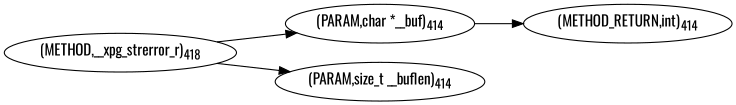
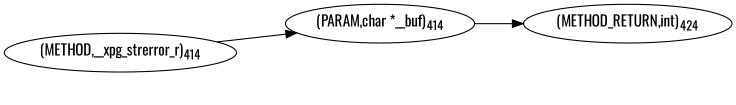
node "(METHOD_RETURN,int)": text "414" -> "424"
node "(METHOD,__xpg_strerror_r)": text "418" -> "414"
node "(PARAM,size_t __buflen)": removed
